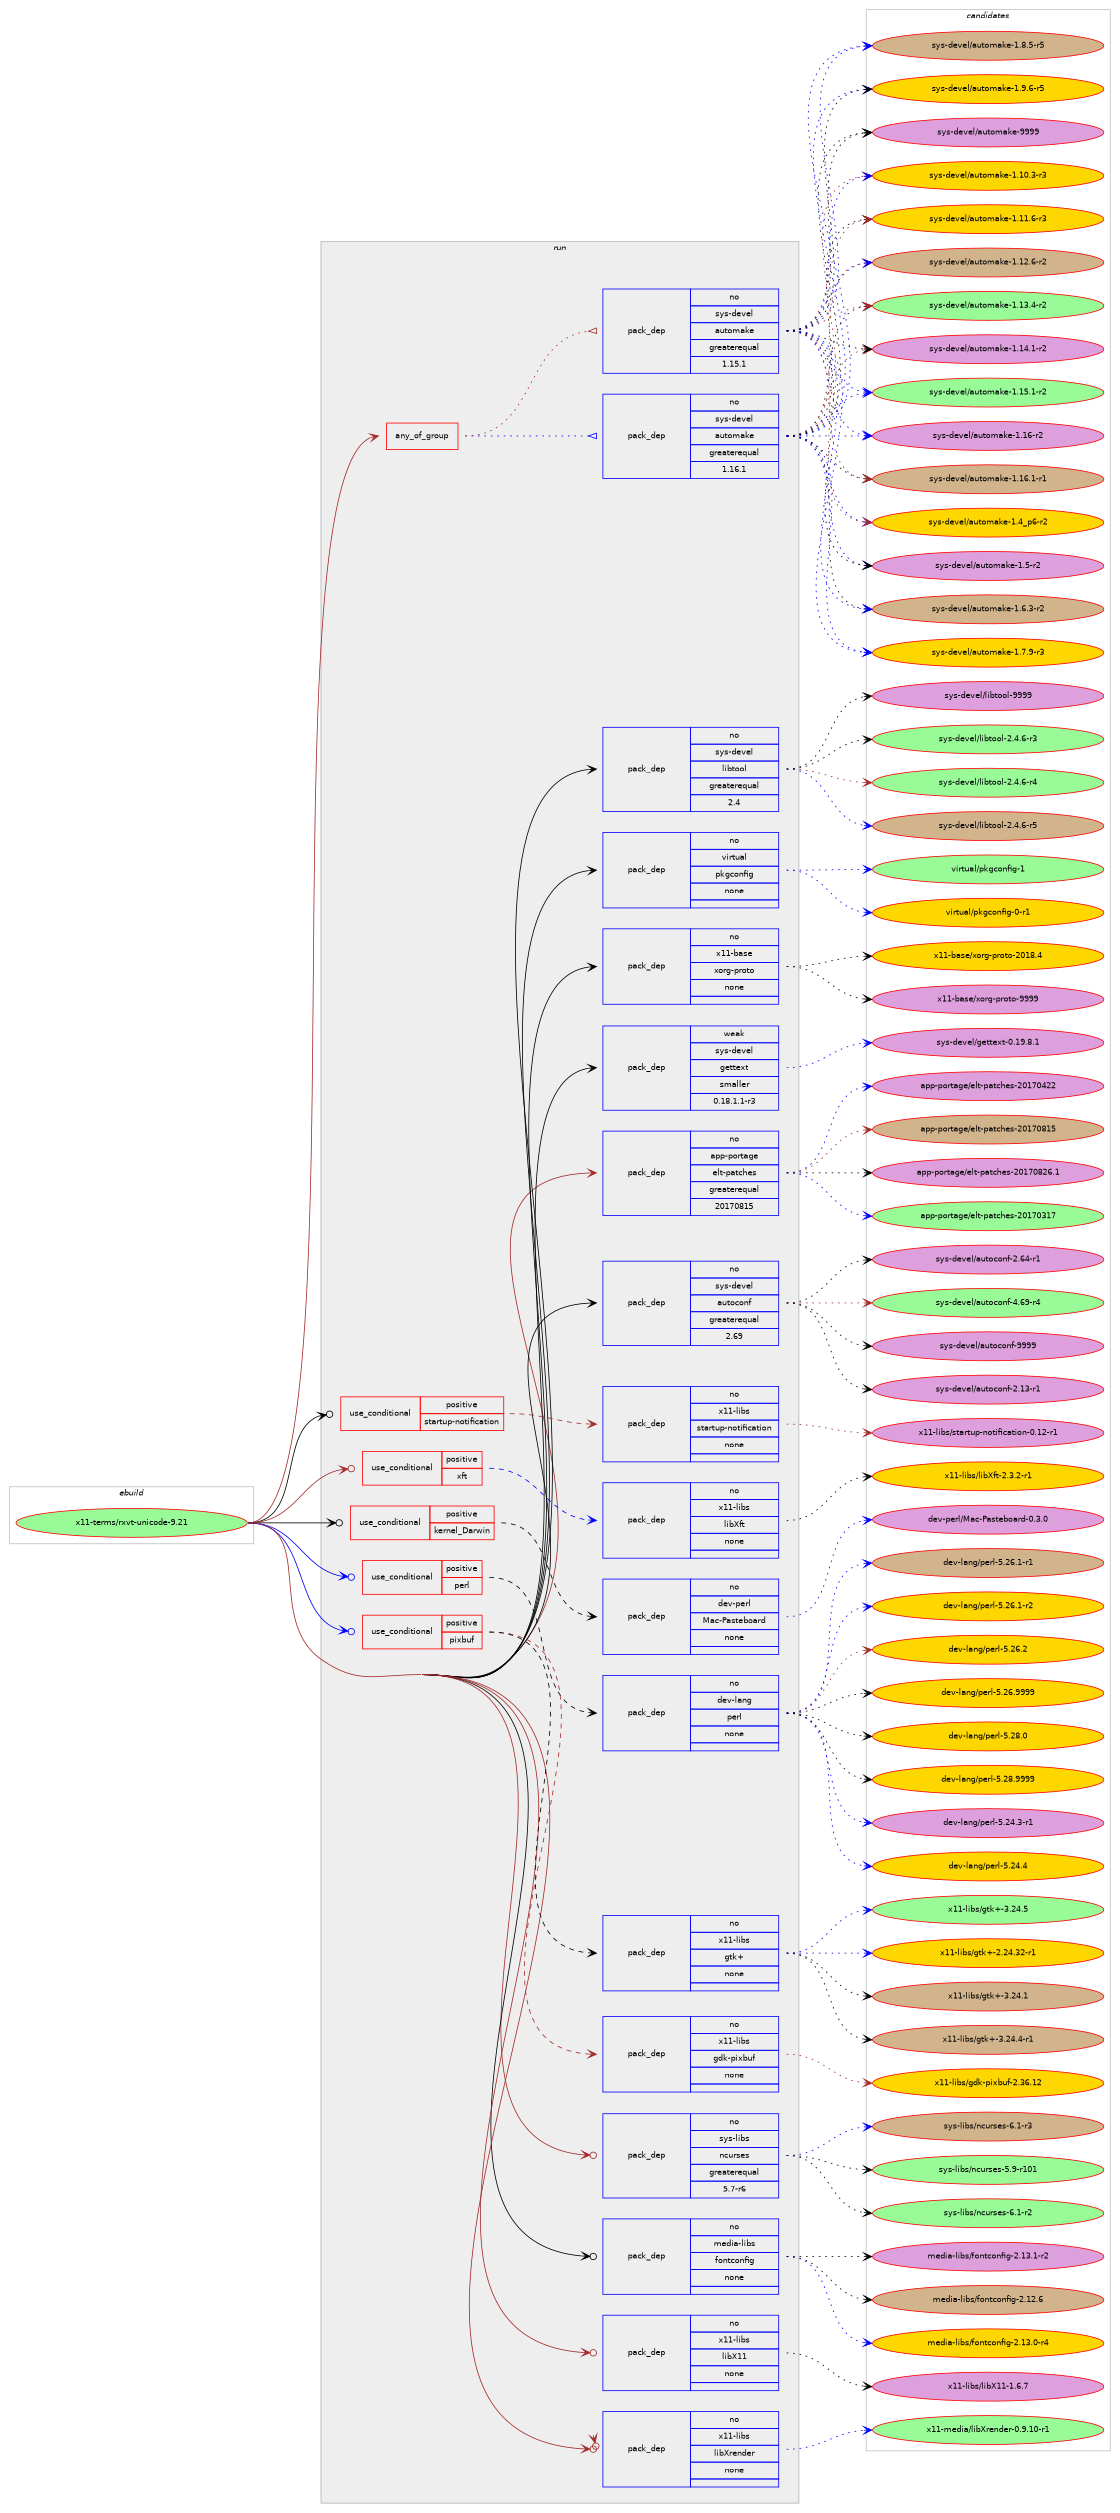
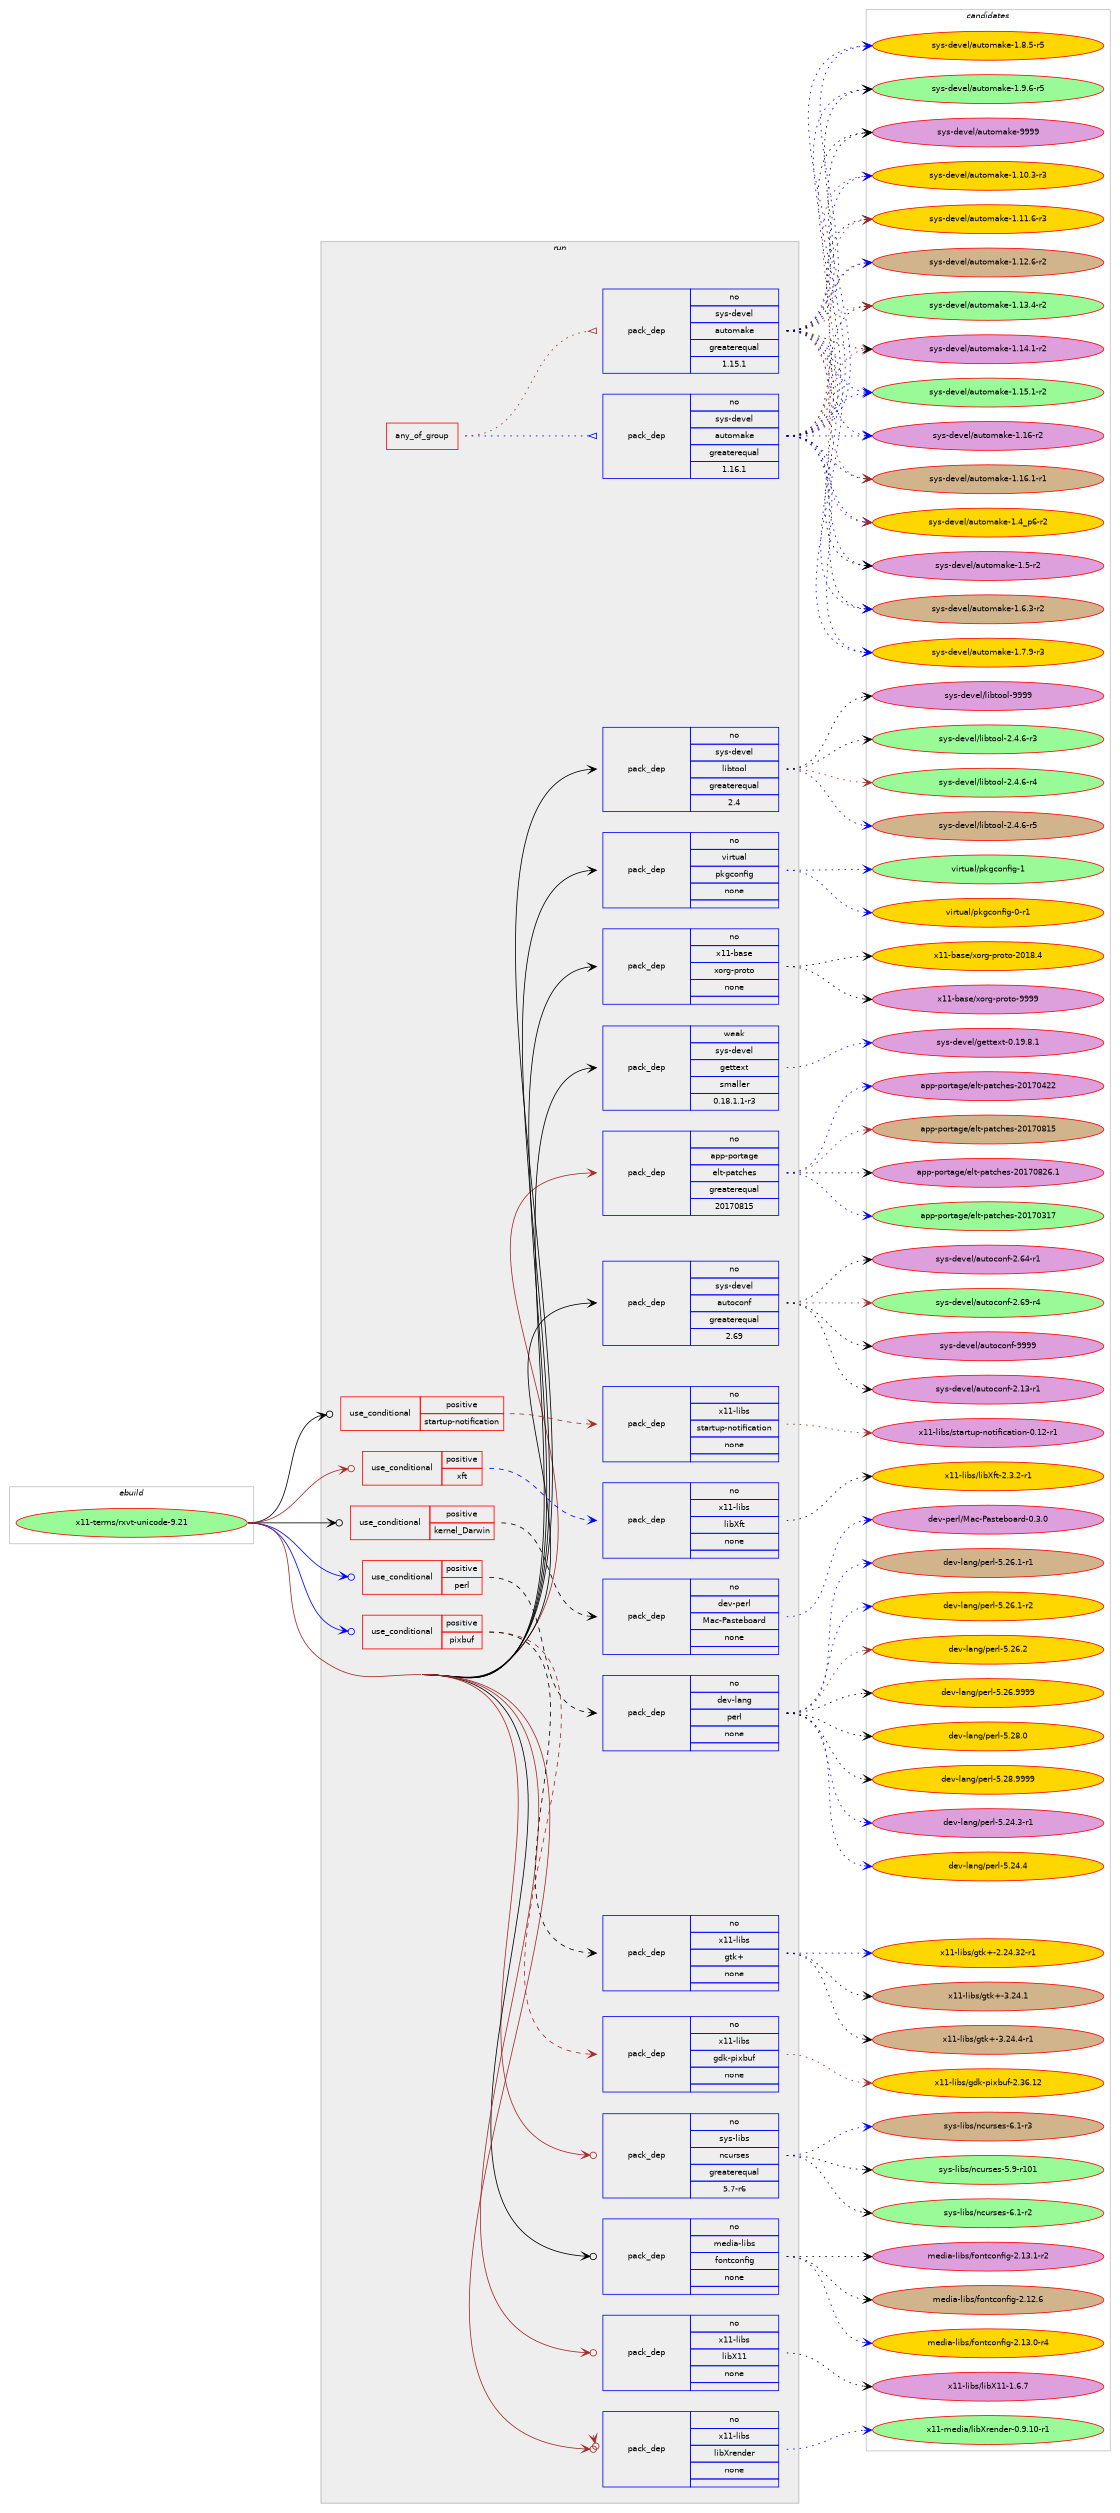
node "sys-devel/automake-1.8.5-r5": fillcolor tan -> gold
node "sys-devel/automake-1.9.6-r5": fillcolor gold -> palegreen
edge "x11-terms/rxvt-unicode-9.21" -> "any_of_group": removed
node "sys-devel/autoconf-4.69-r4": label "sys-devel/autoconf-4.69-r4" -> "sys-devel/autoconf-2.69-r4"
node "x11-libs/gtk+-3.24.5": removed
